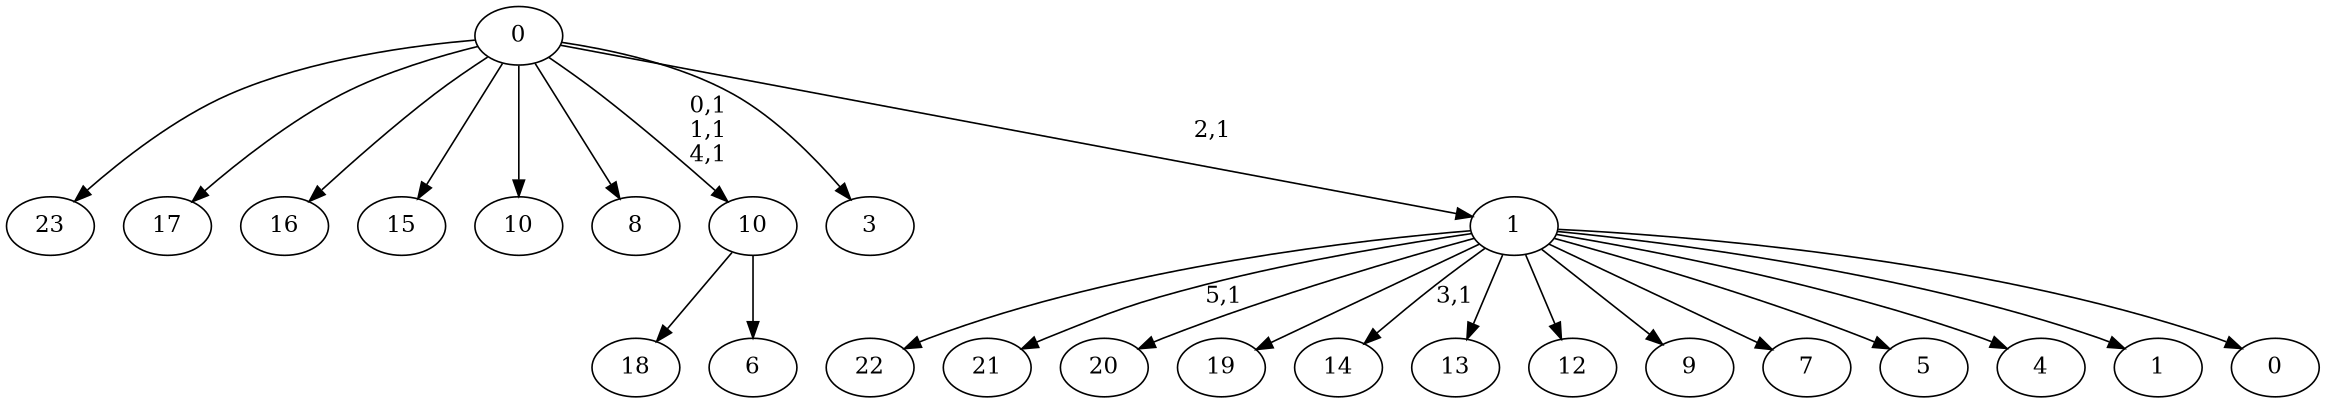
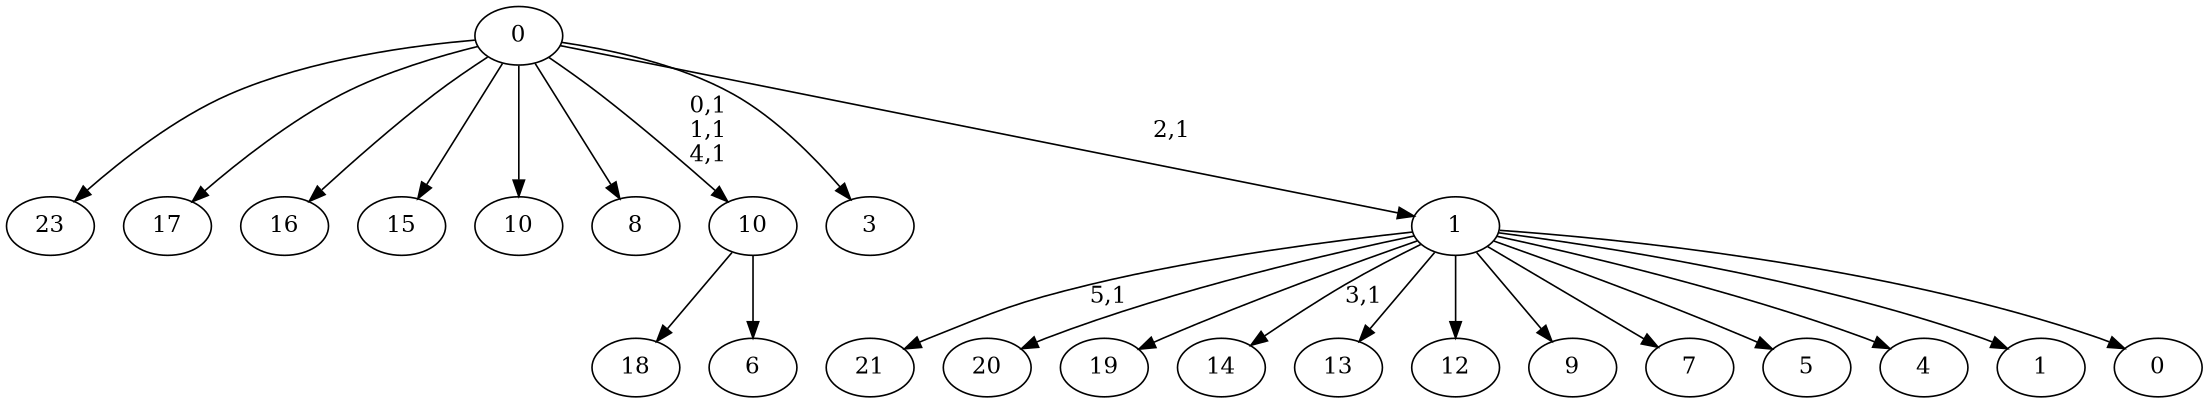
node "22": removed
